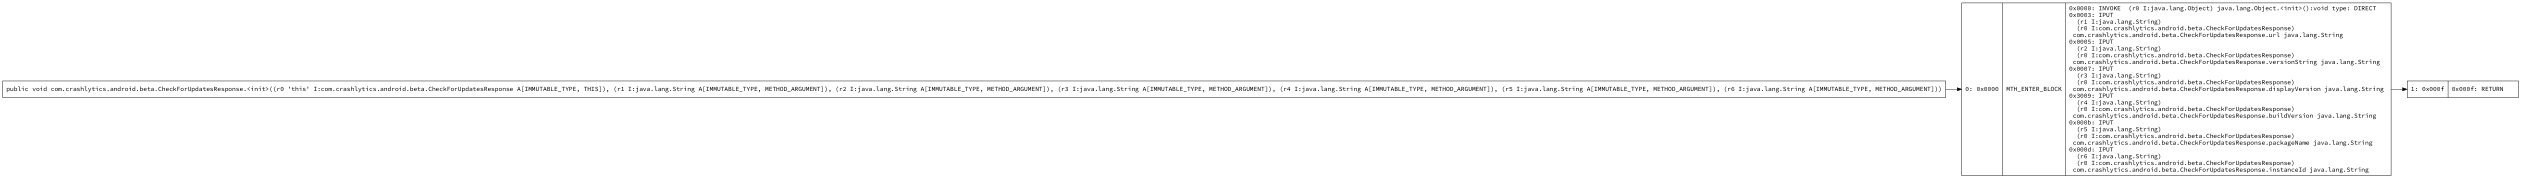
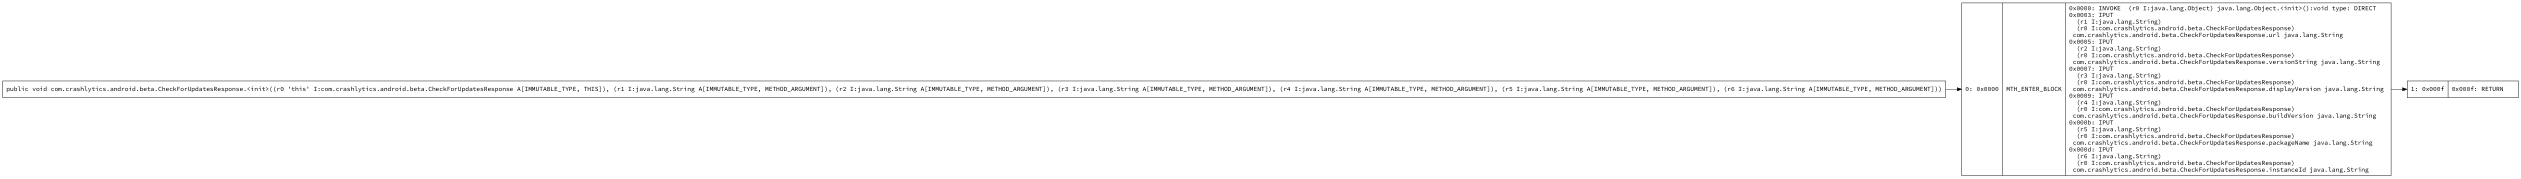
node "0: 0x0000": text "0x3009: IPUT" -> "0x0009: IPUT"
